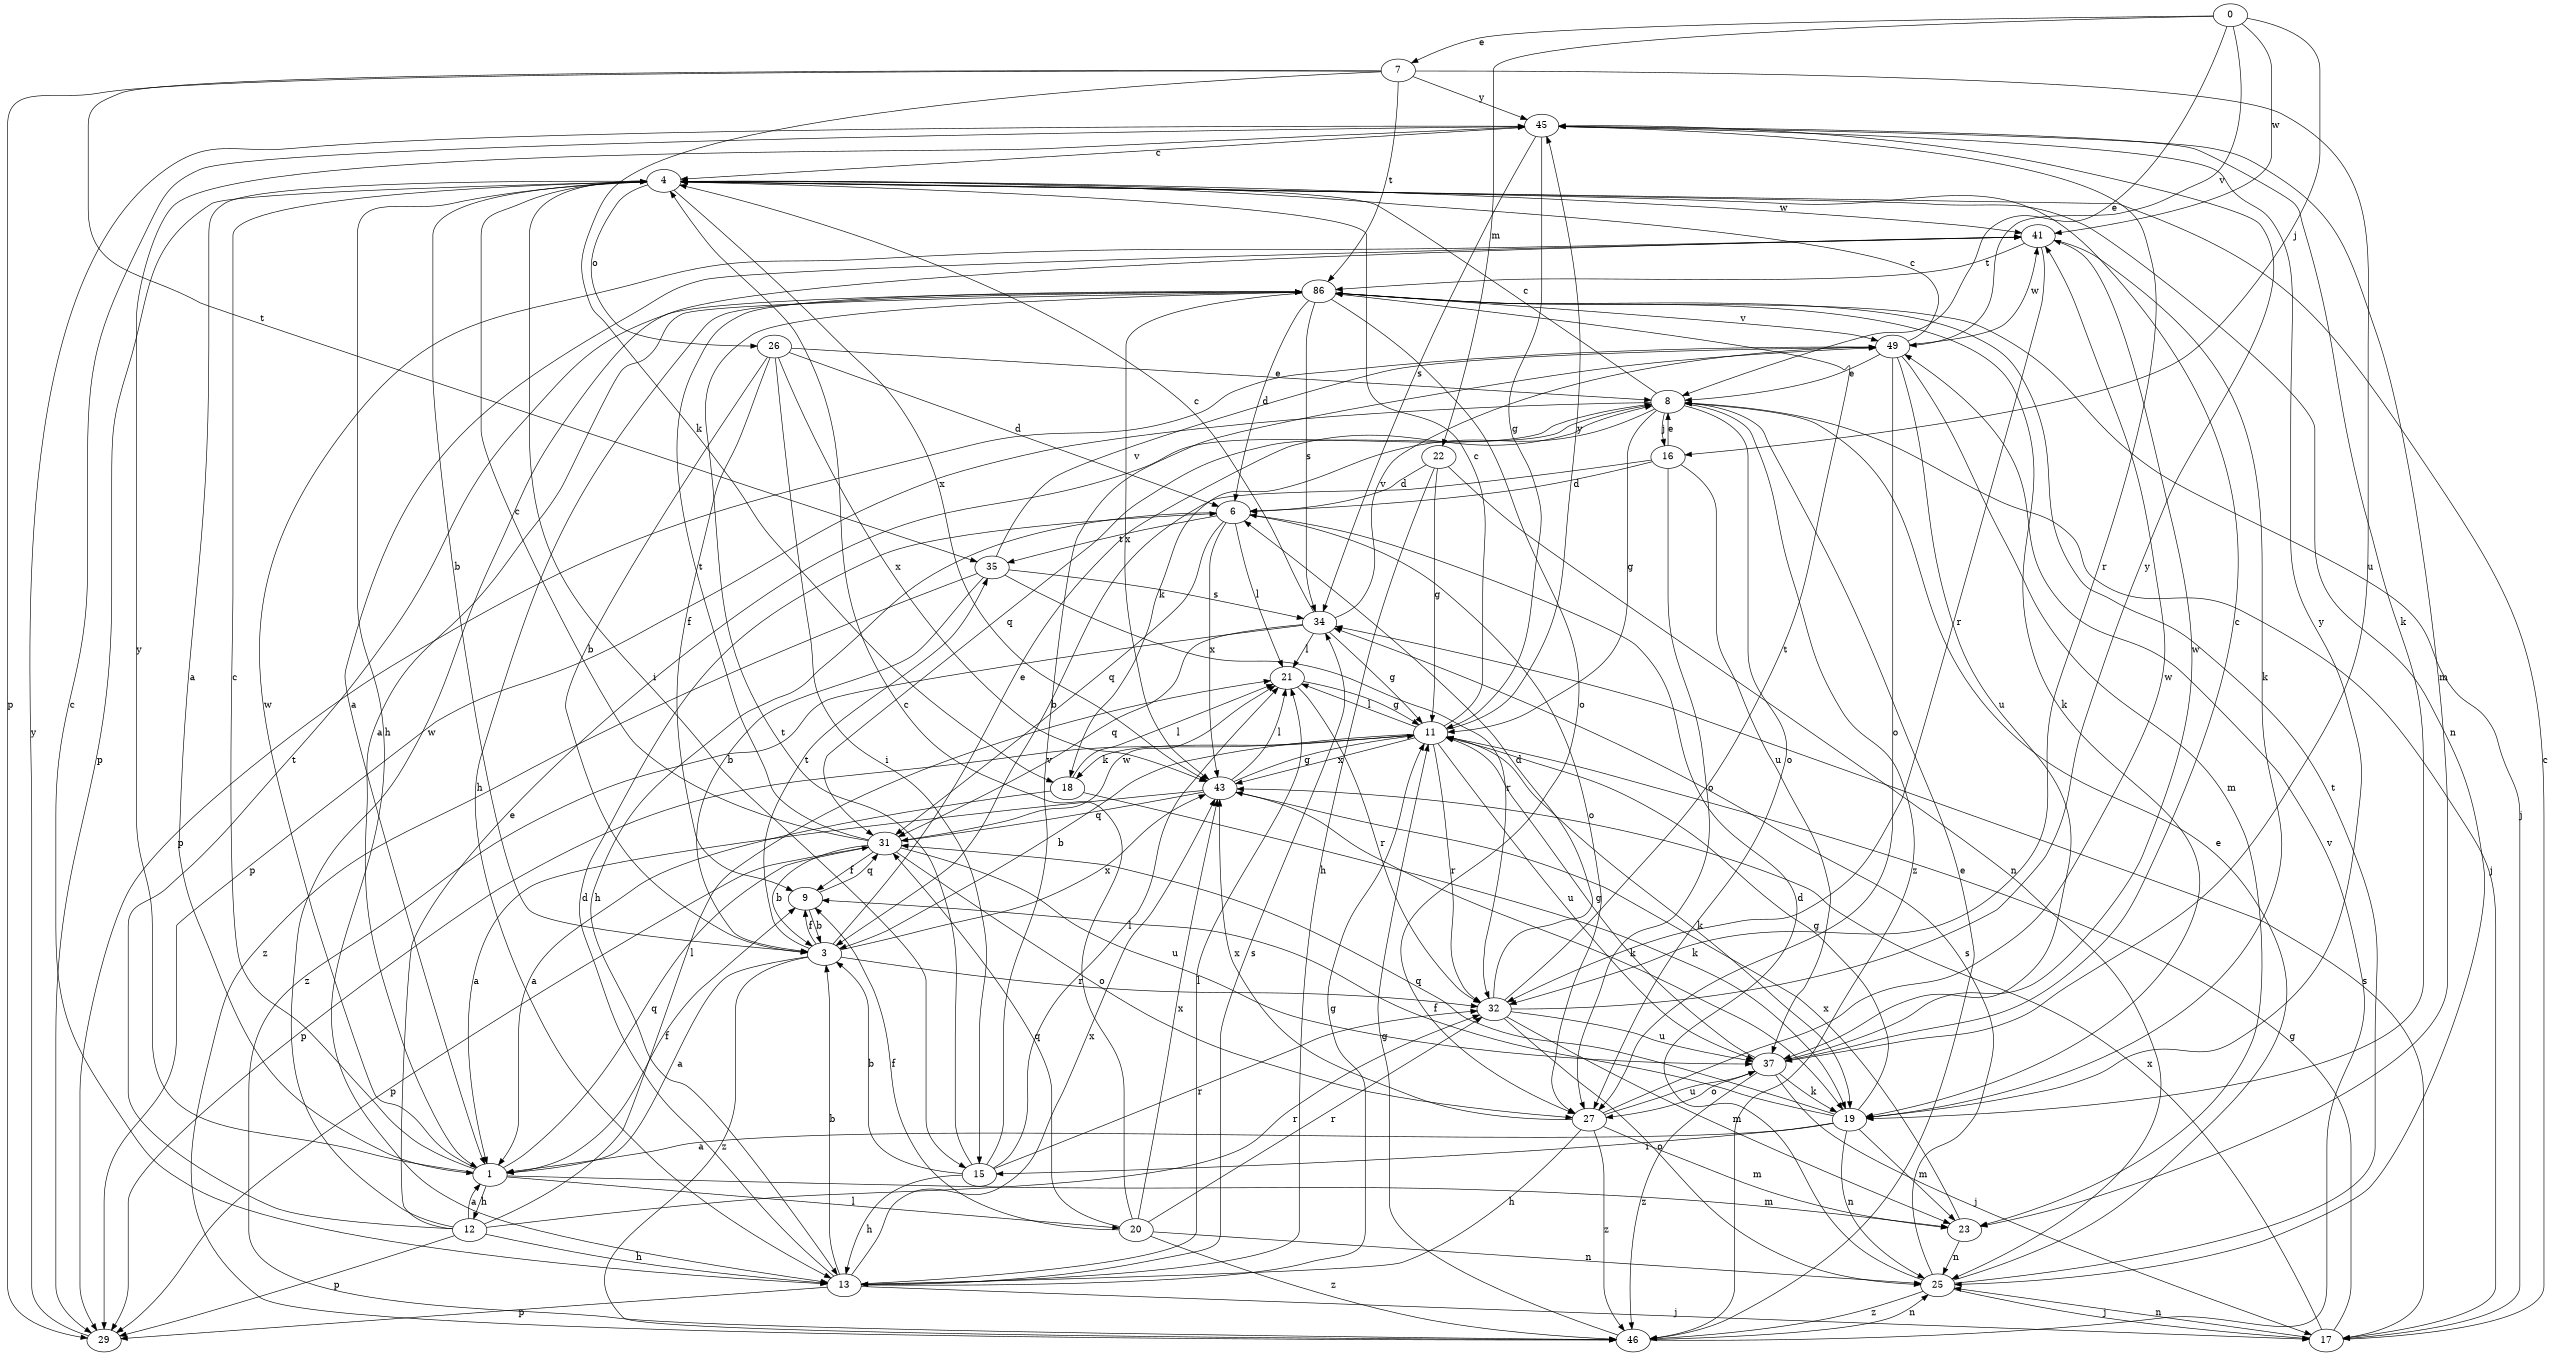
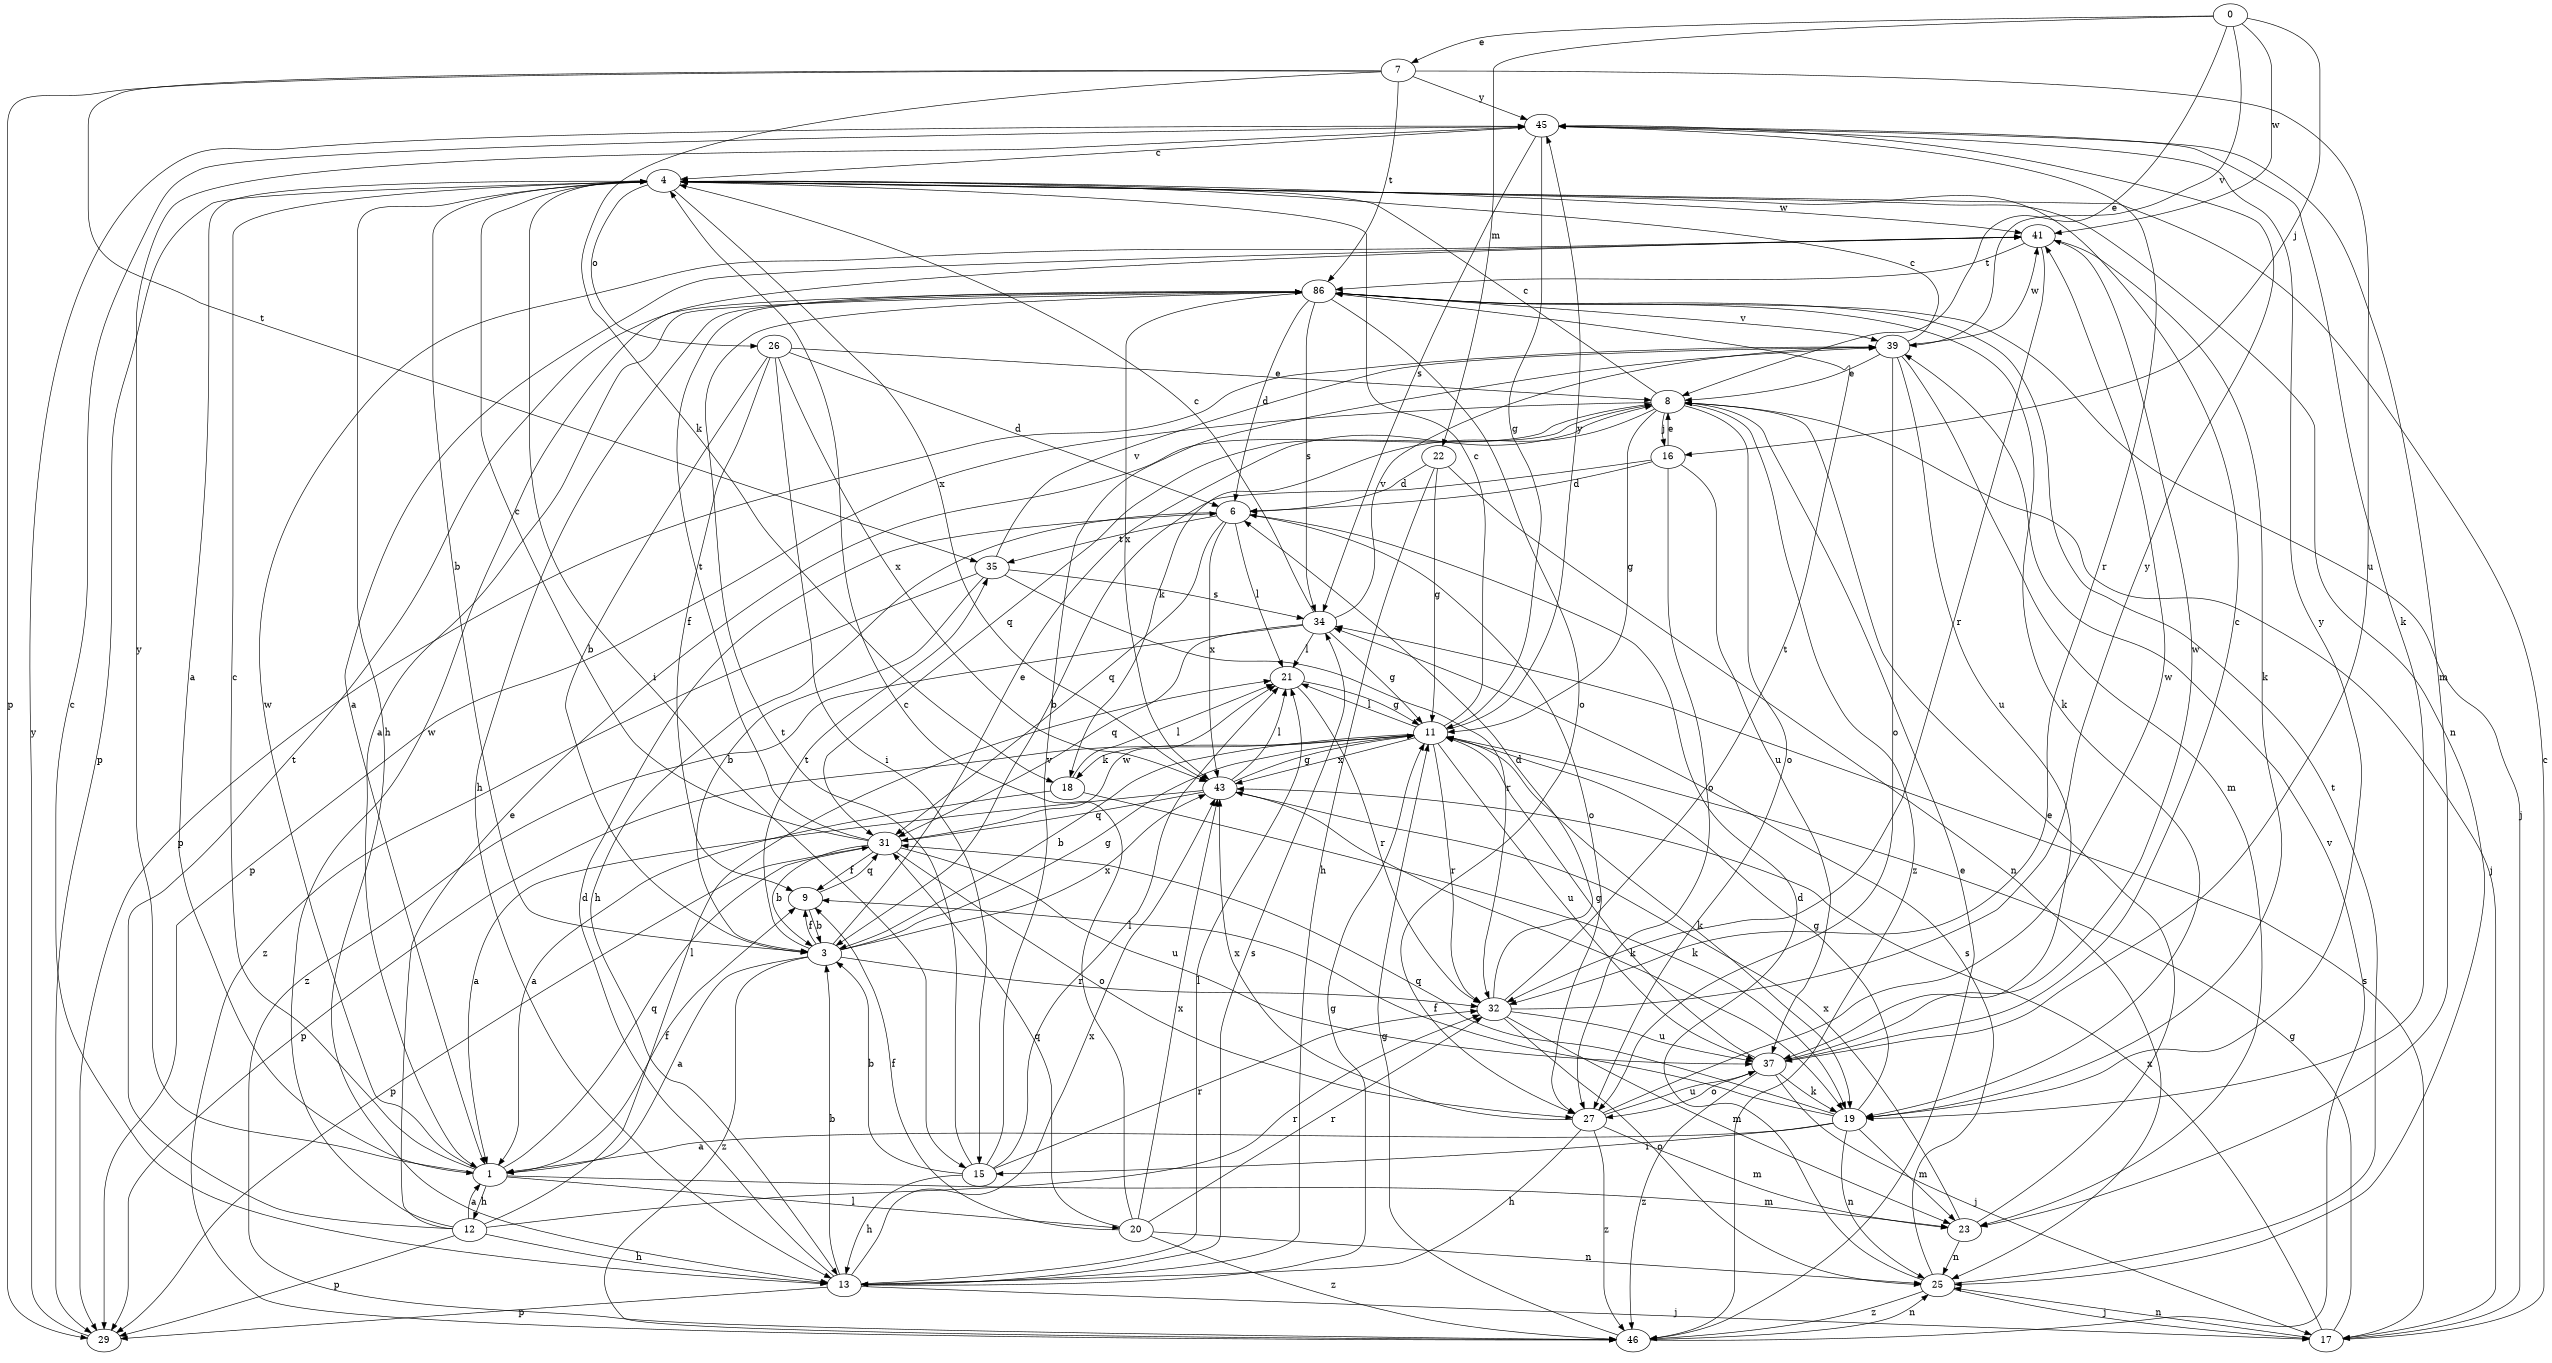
node "49": label "49" -> "39"
edge "25" -> "8": now "23" -> "8"
edge "3" -> "11": added, label "g"
